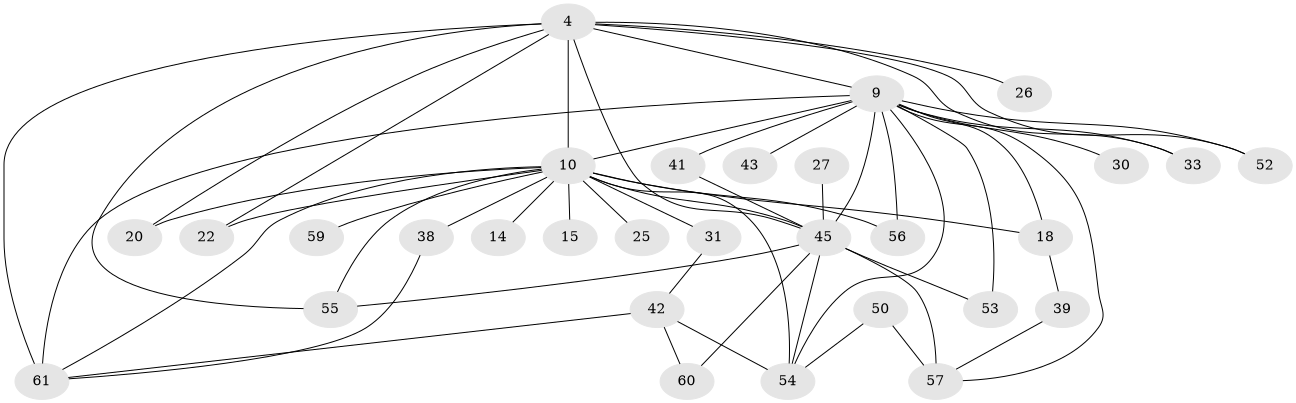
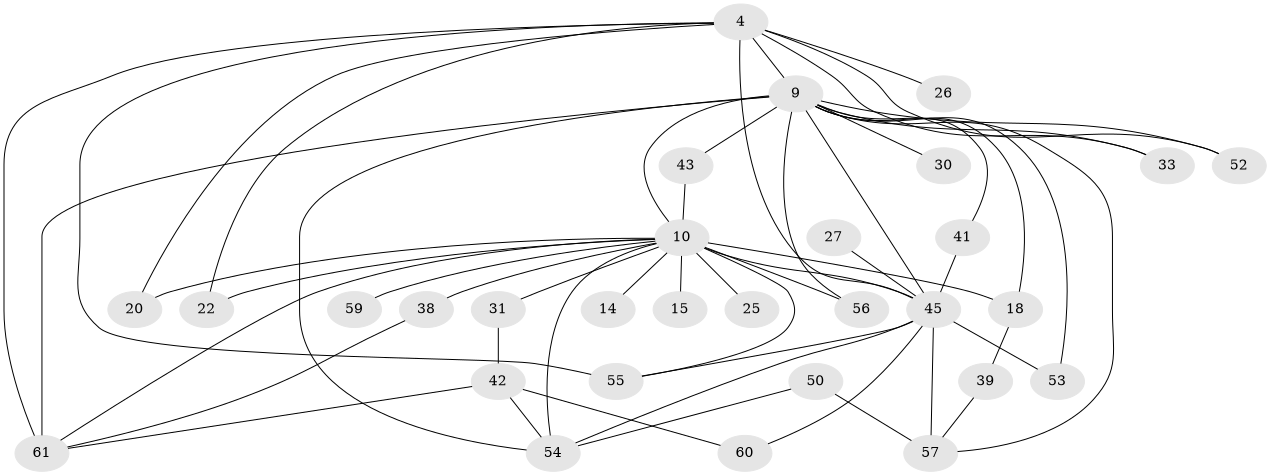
edge "4" -- "10": now "43" -- "10"
